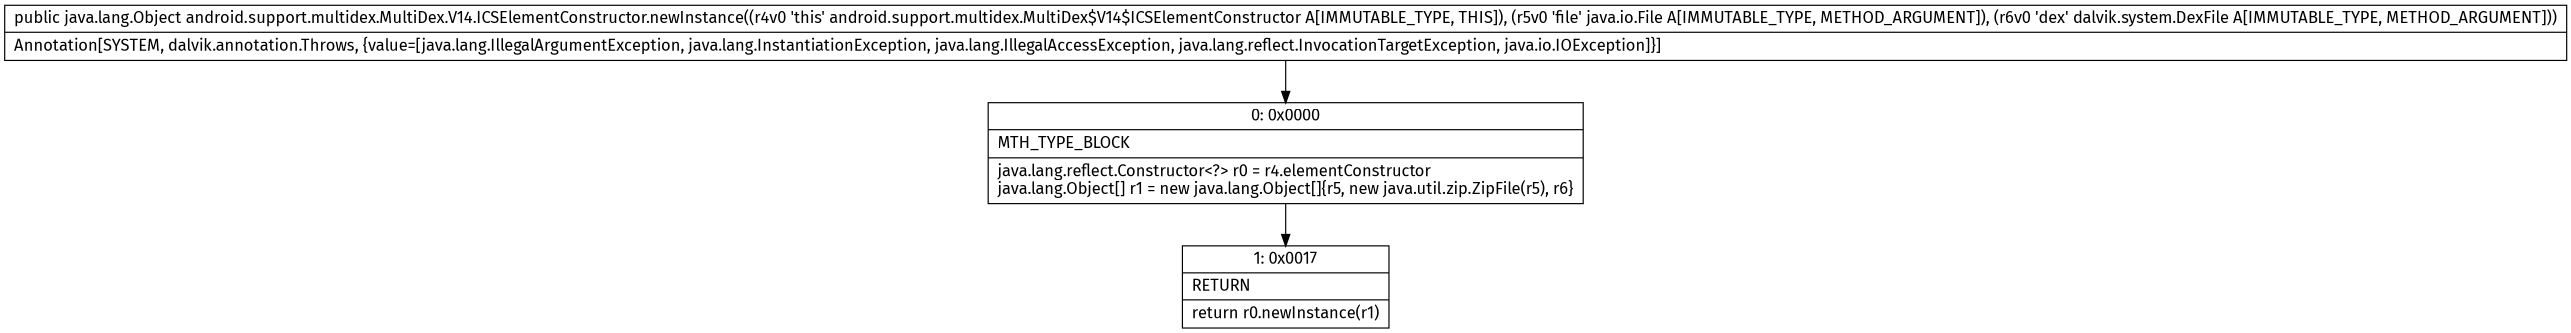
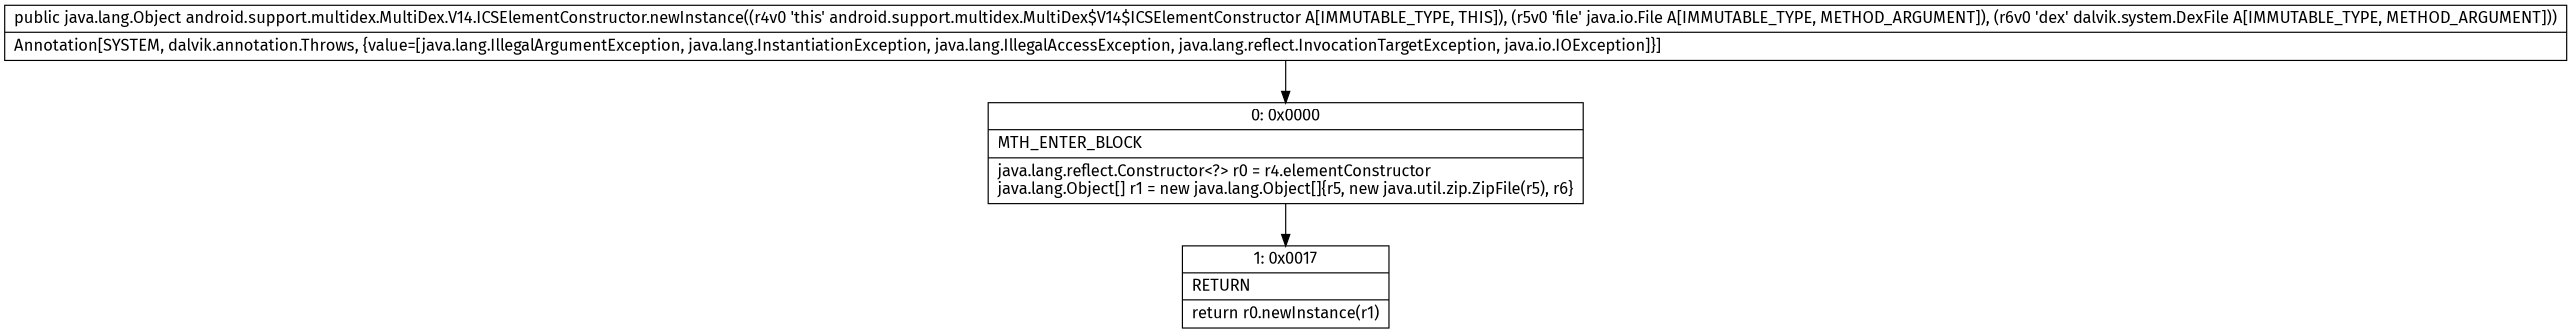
node "0: 0x0000": text "MTH_TYPE_BLOCK" -> "MTH_ENTER_BLOCK"
